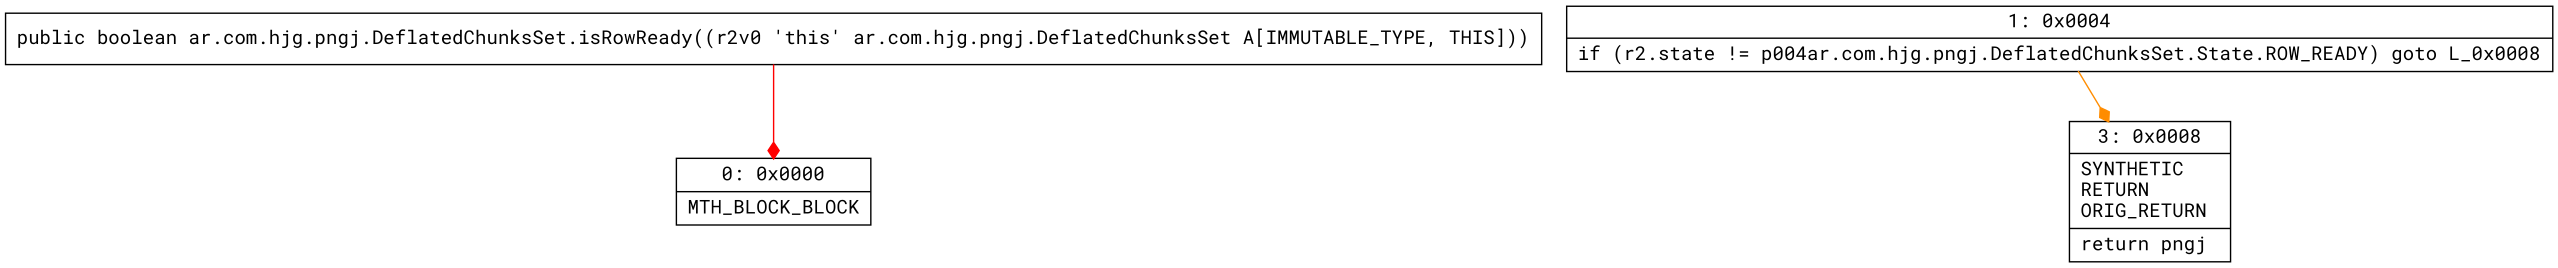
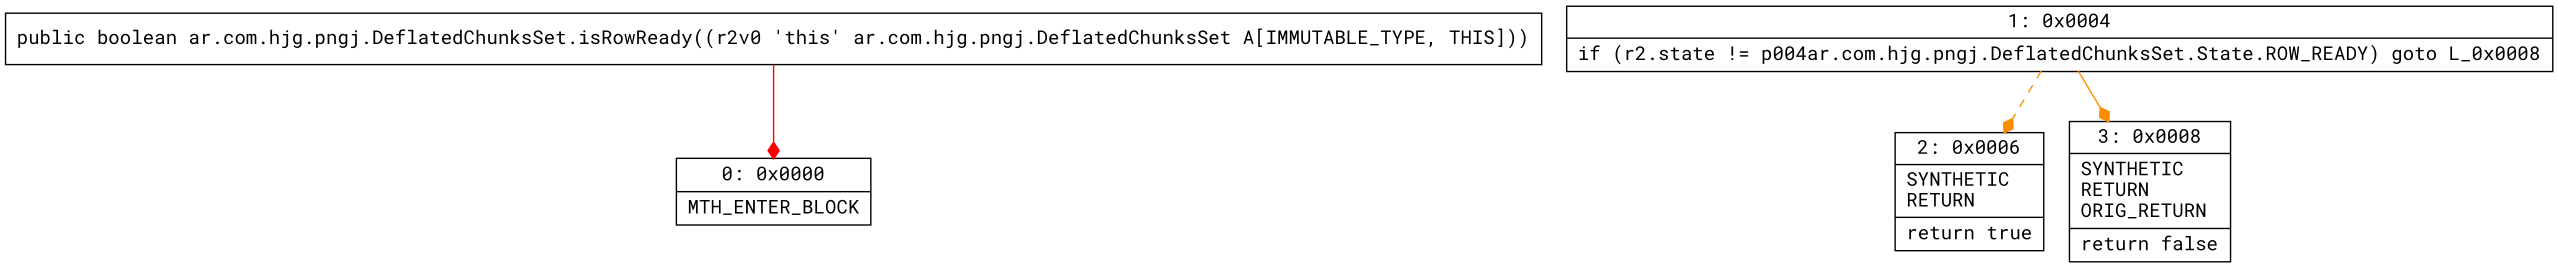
node "2: 0x0006": added
node "0: 0x0000": text "MTH_BLOCK_BLOCK" -> "MTH_ENTER_BLOCK"
node "3: 0x0008": text "return pngj" -> "return false"
